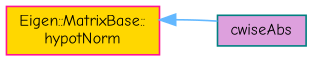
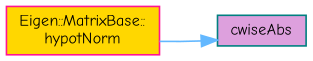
edge "cwiseAbs" -> "Eigen::MatrixBase:: hypotNorm": reversed
